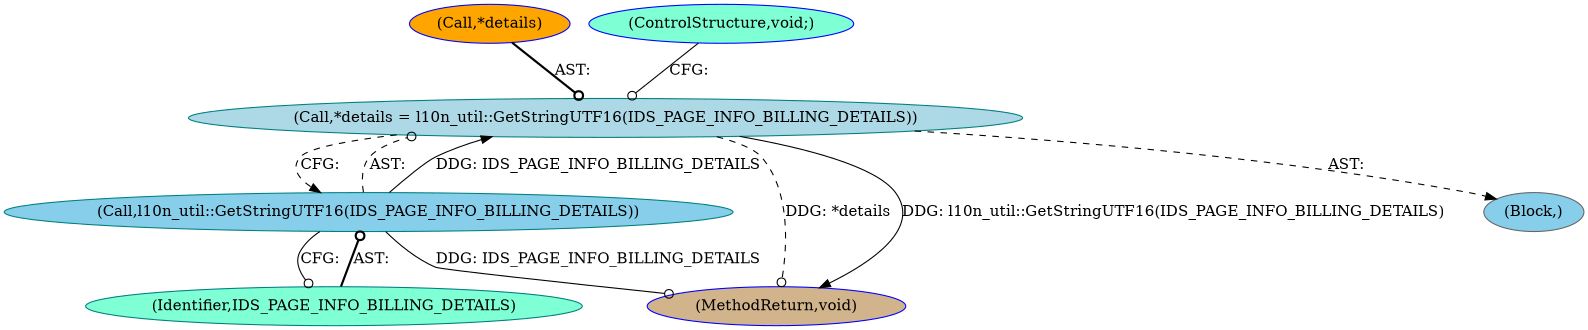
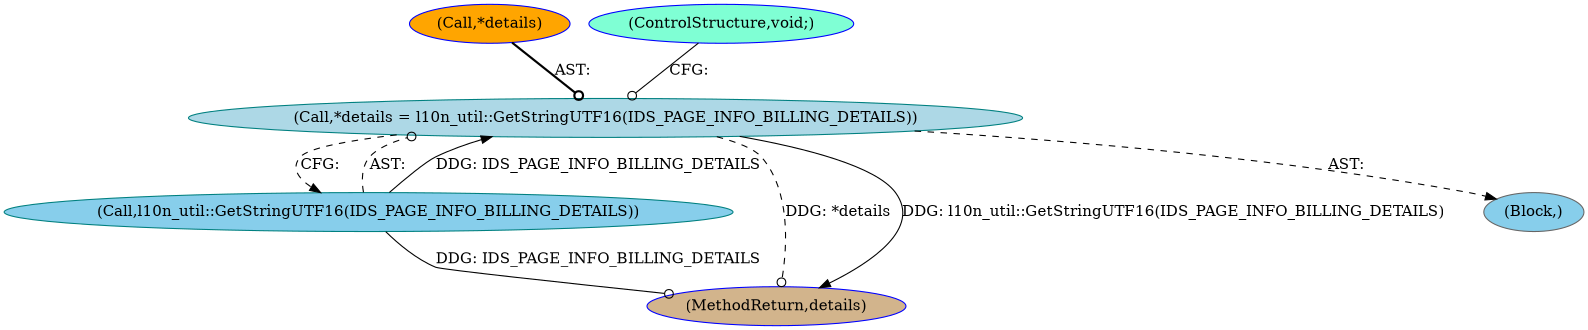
node "(Identifier,IDS_PAGE_INFO_BILLING_DETAILS)": removed
node "(MethodReturn,void)": label "(MethodReturn,void)" -> "(MethodReturn,details)"
